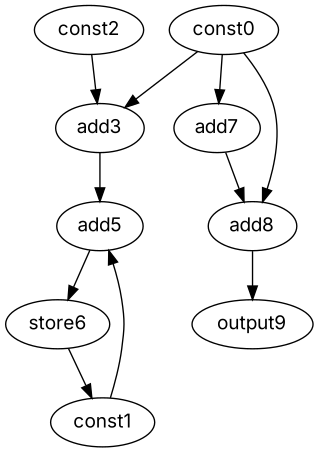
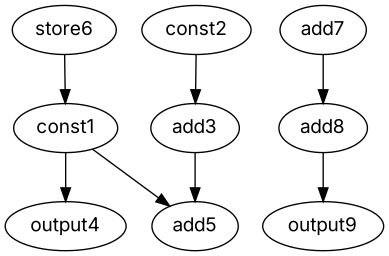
node "const0": removed
node "output4": added
edge "add5" -> "store6": removed
